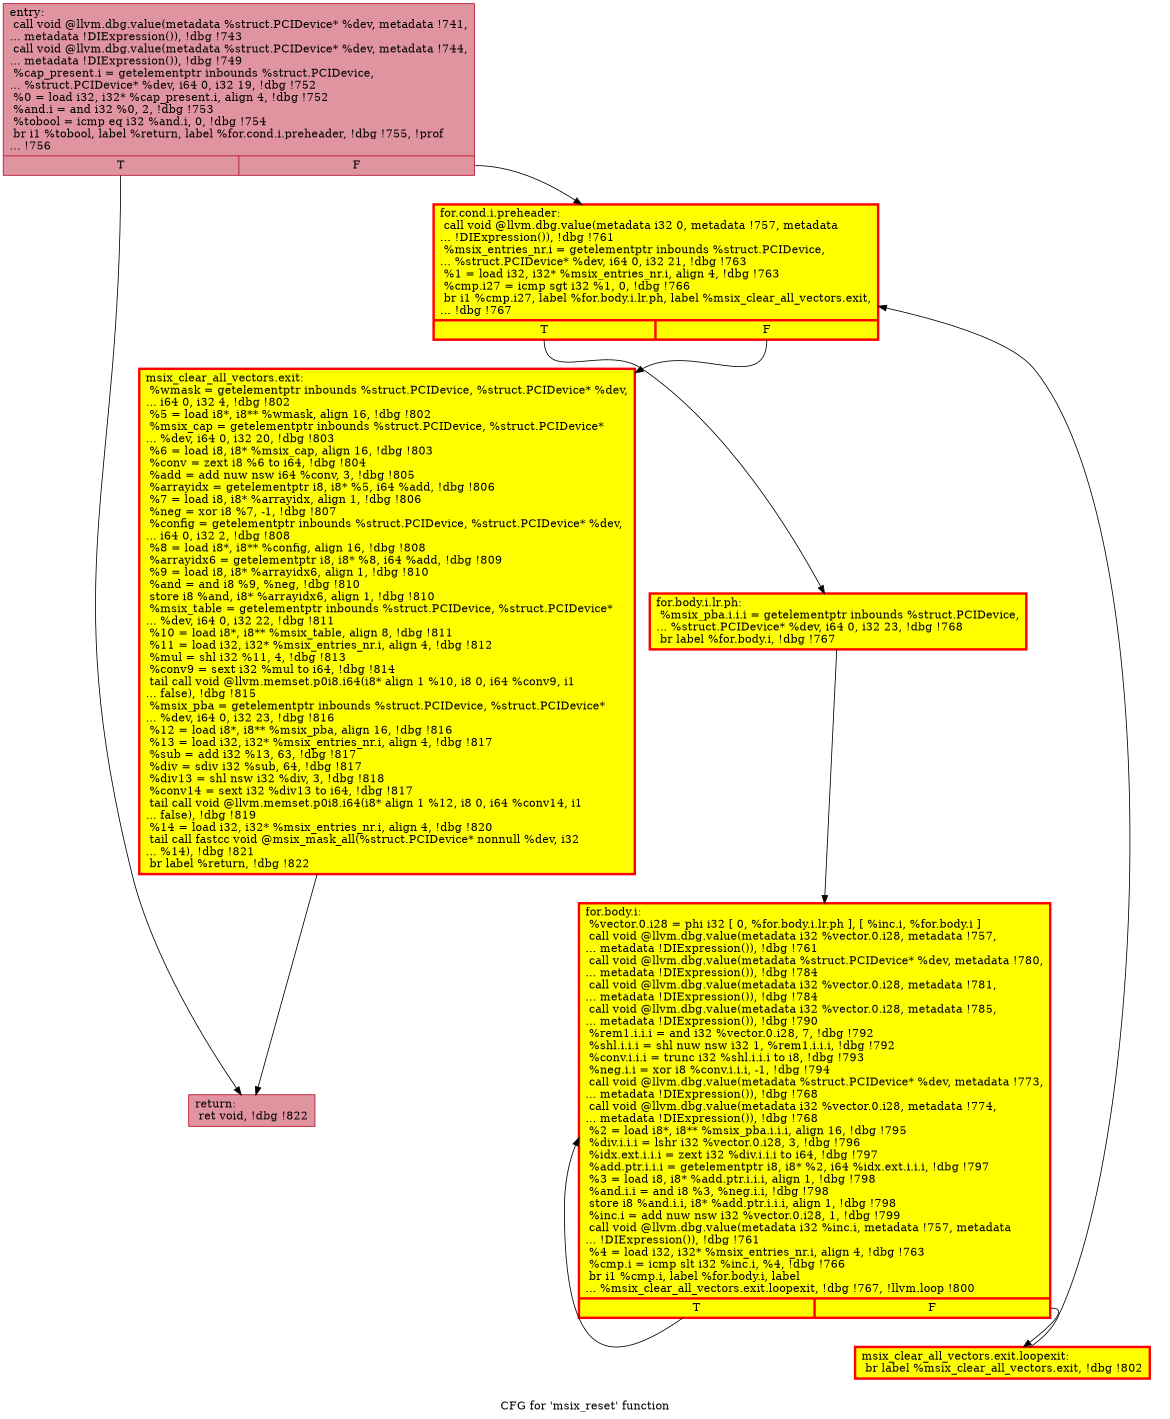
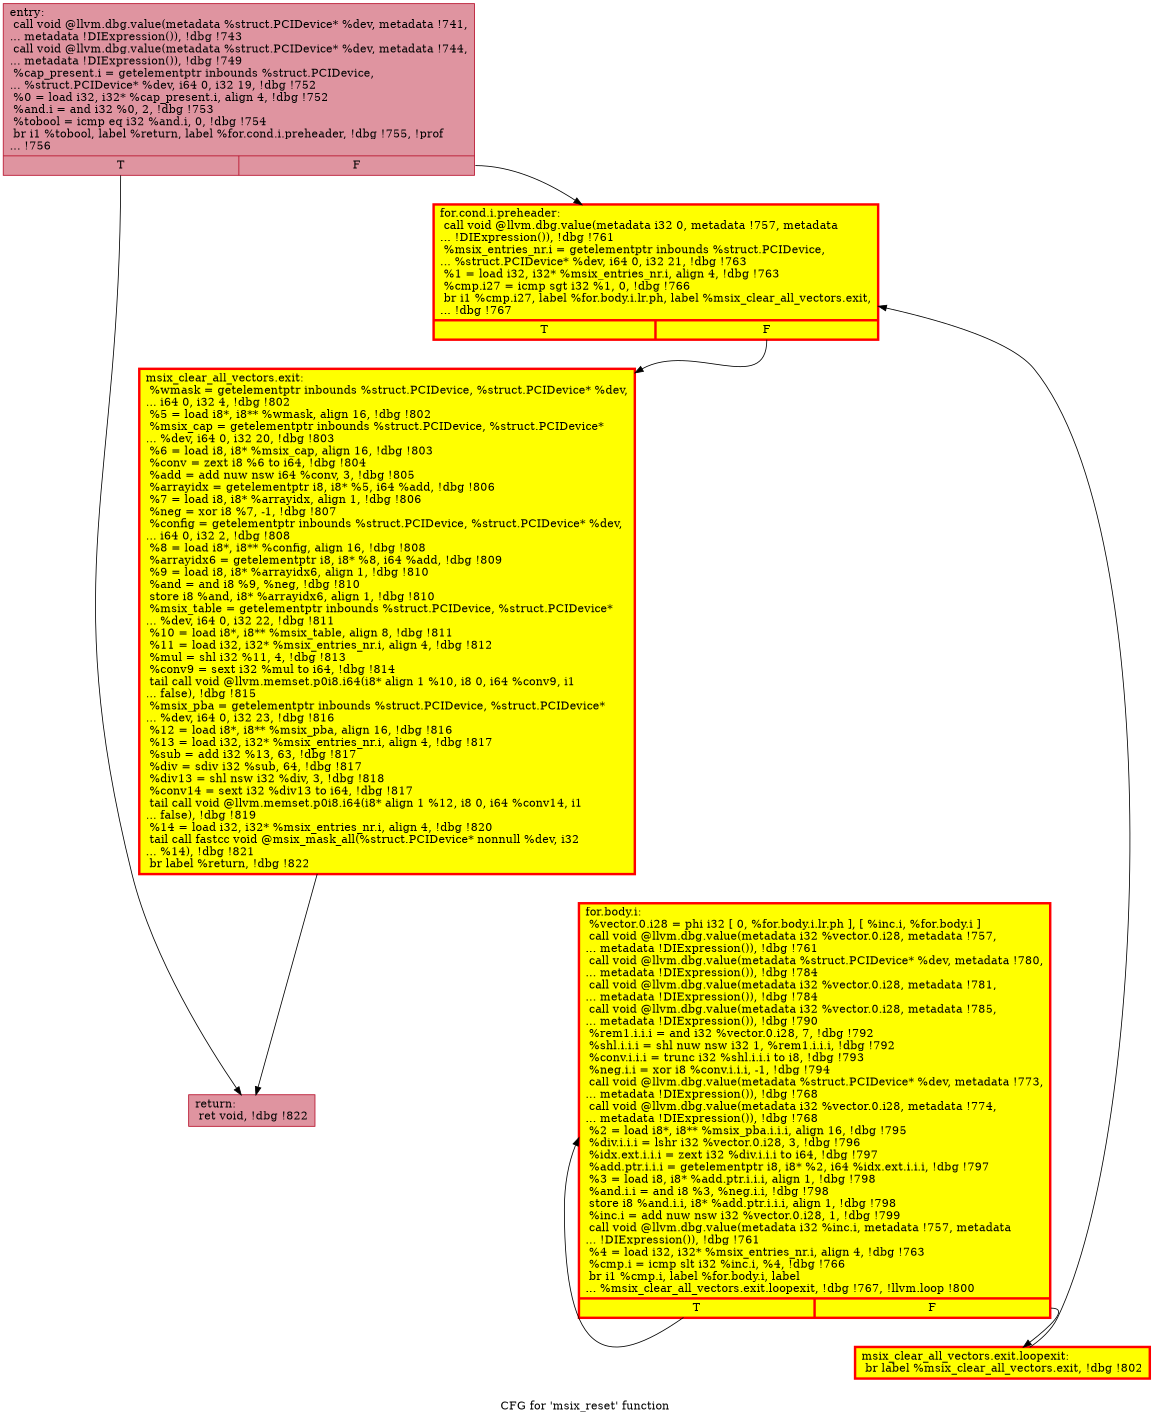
node "for.body.i.lr.ph:": removed
